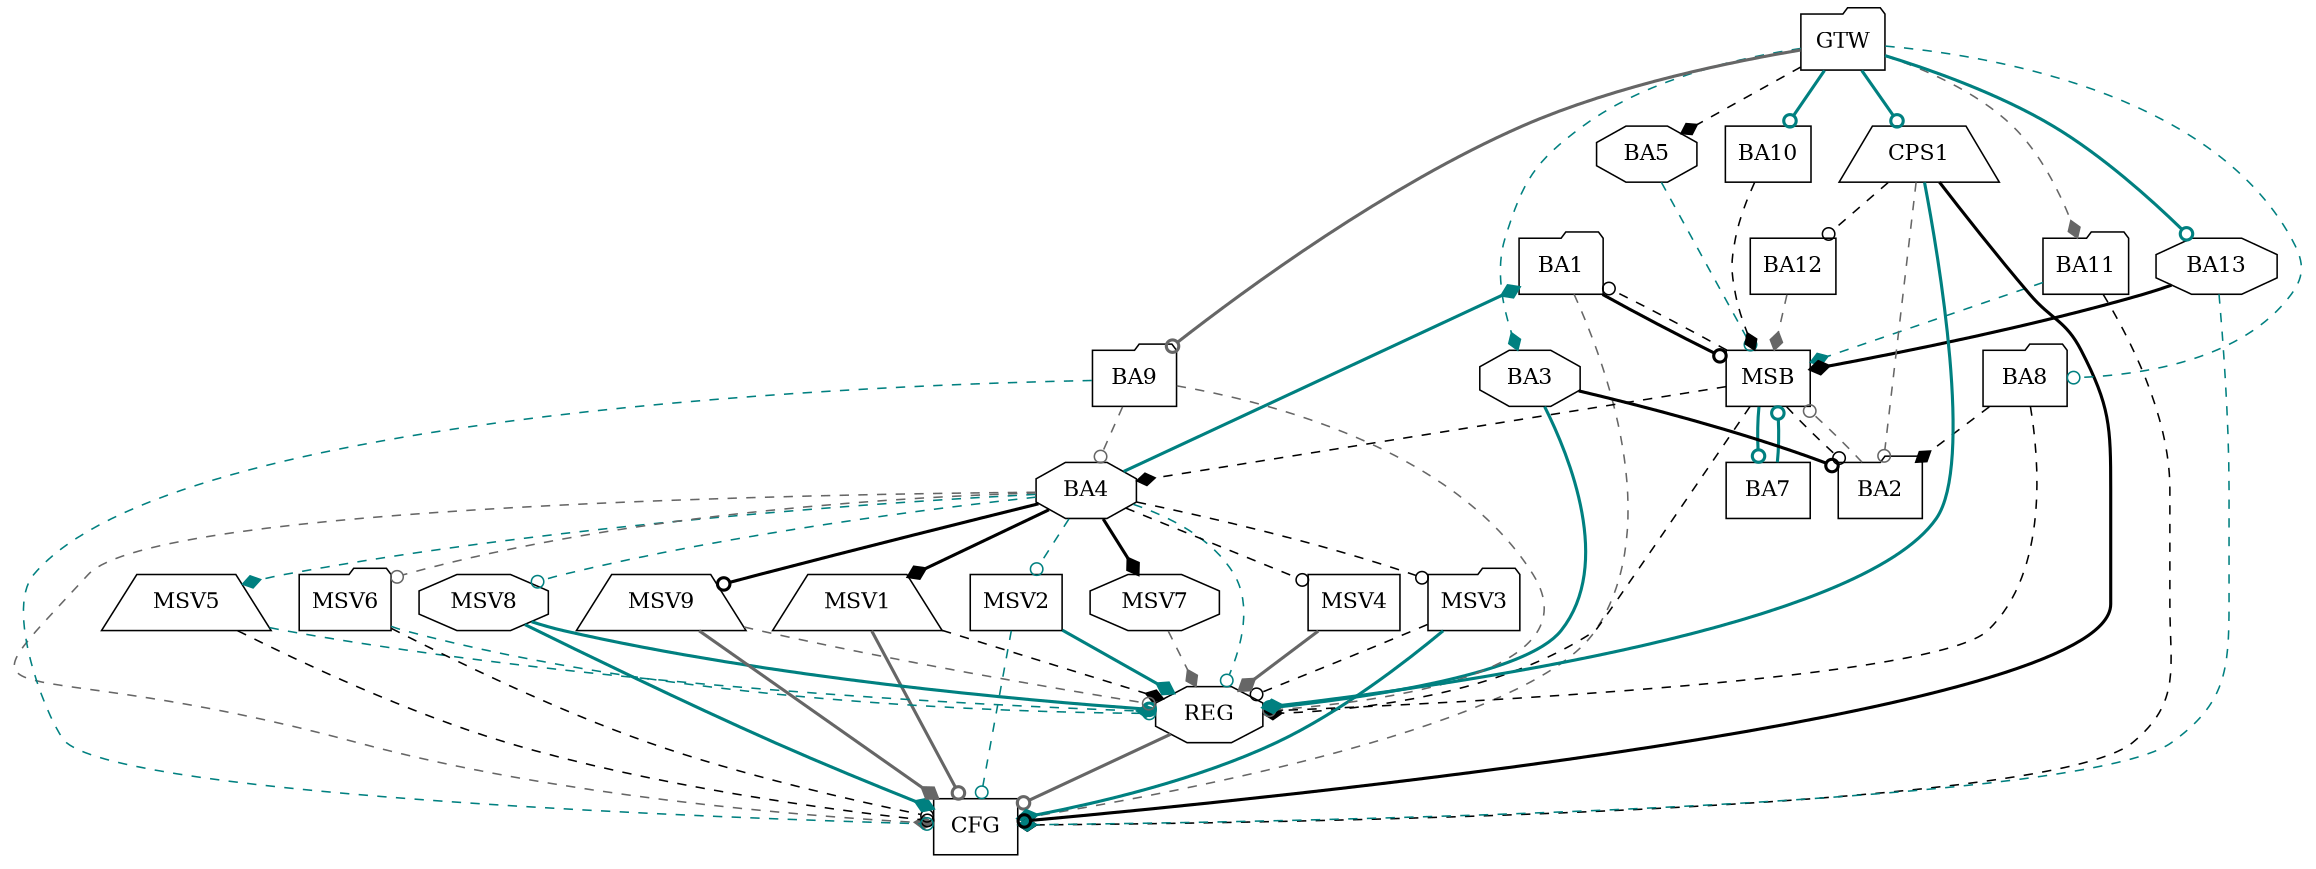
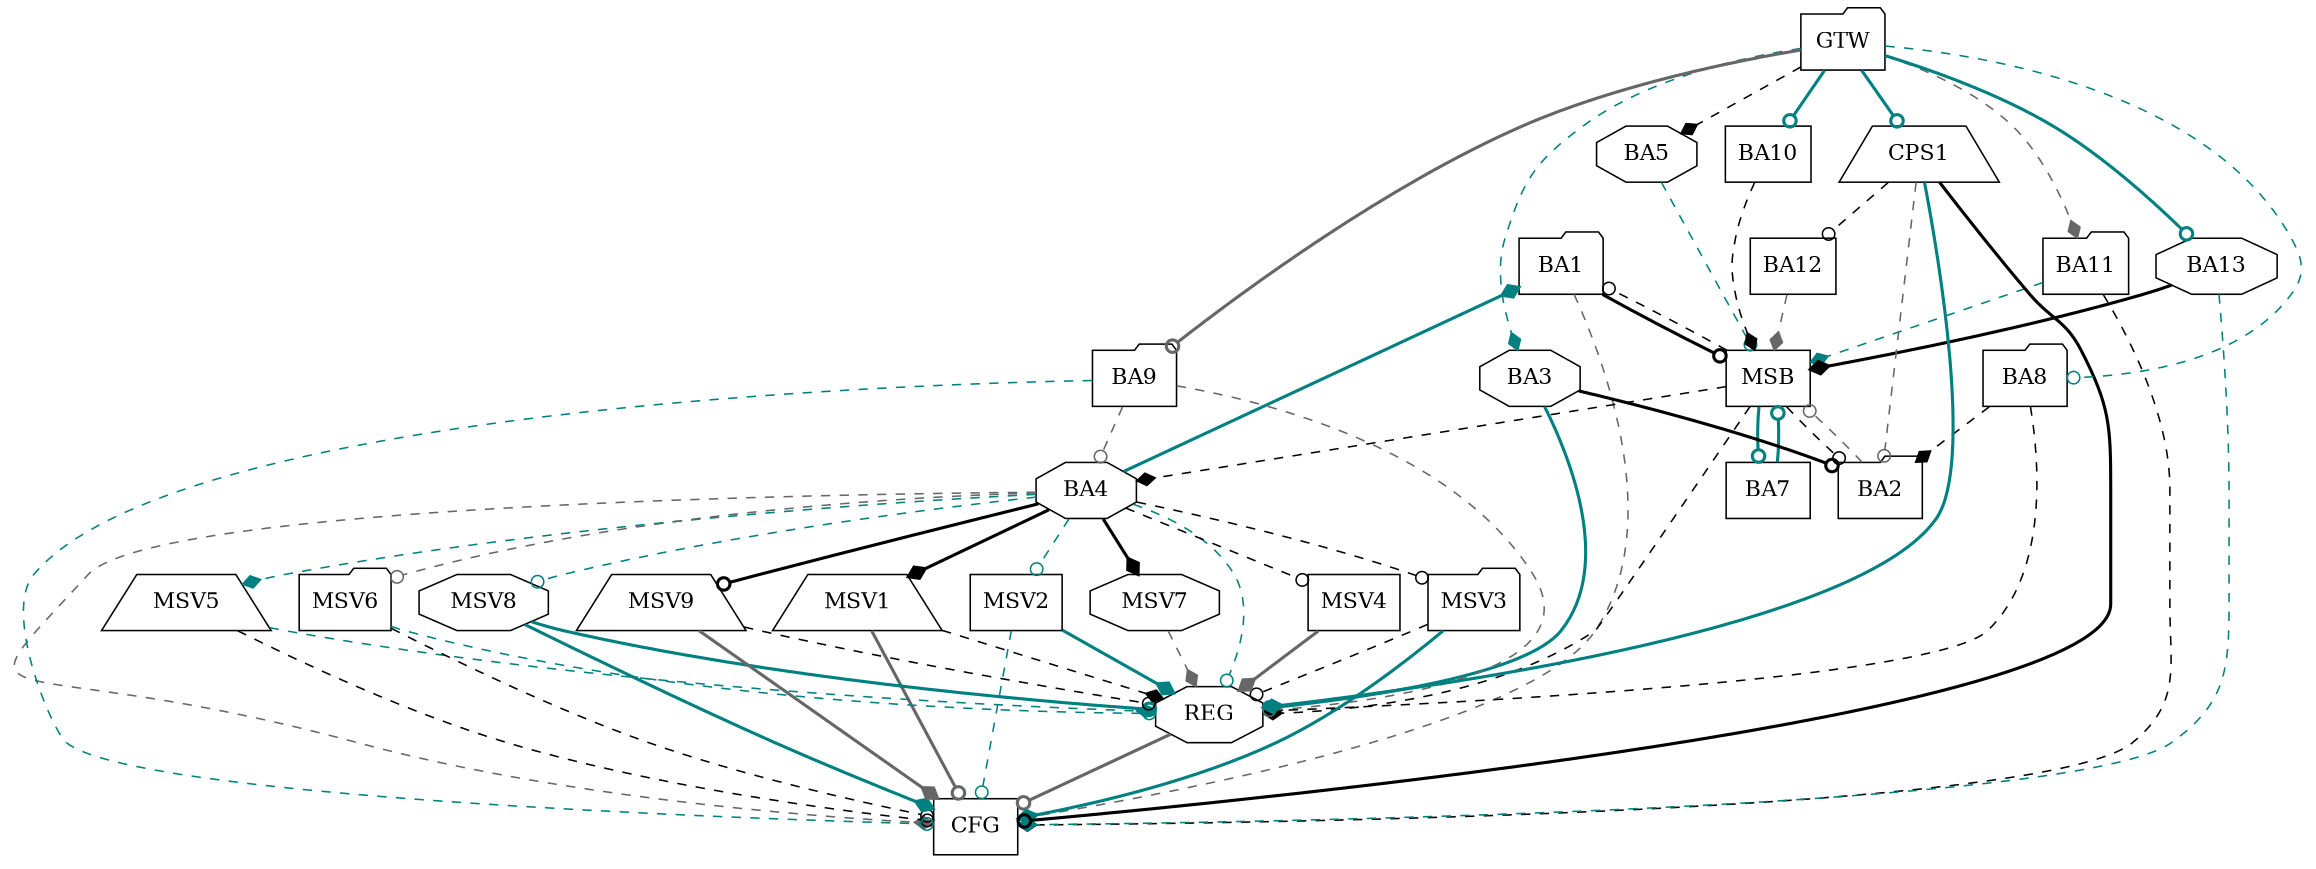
edge "MSV9" -> "REG": color gray40 -> black
